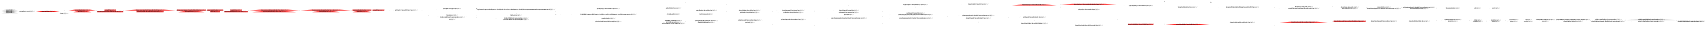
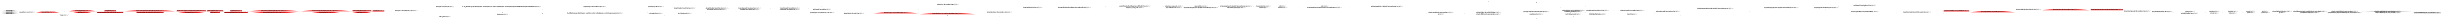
node "EasyMock.reset(taskQueue)@@@33@@@['1', '1', '1']": added
